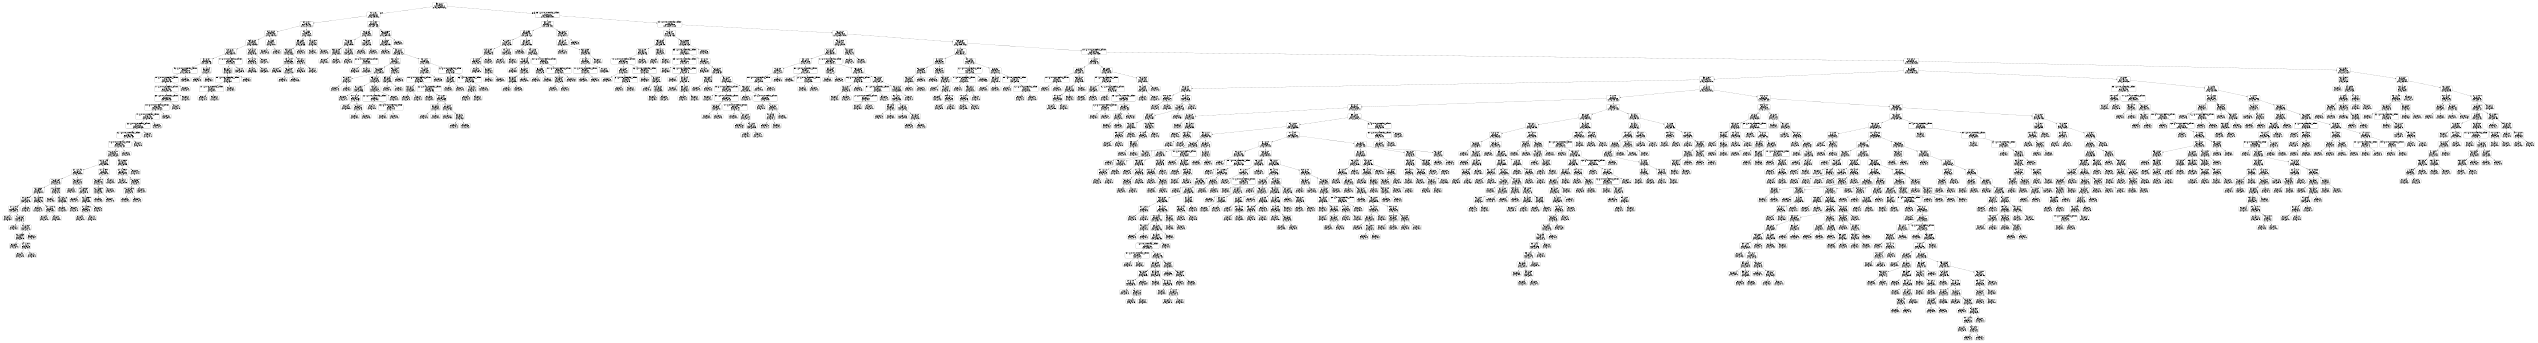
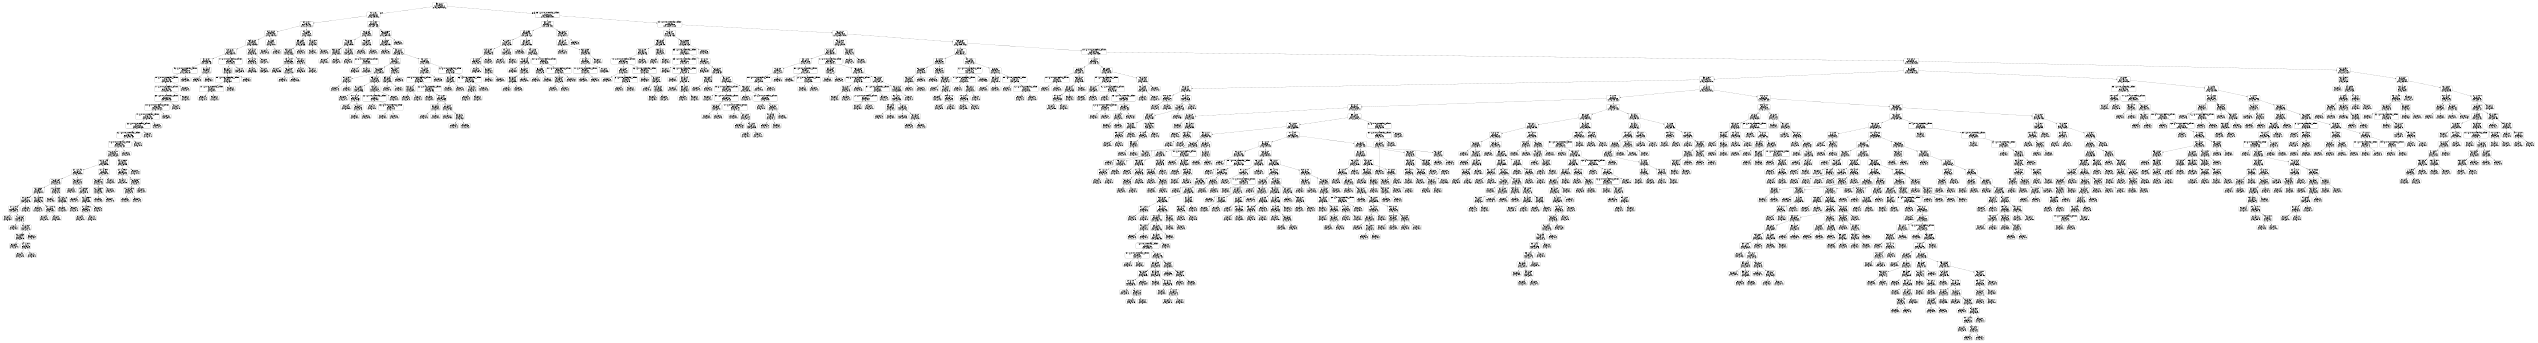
edge "321 <= -1.5 gini = 0.4 samples = 46 value = [48, 23]" -> "gini = 0.0 samples = 12 value = [0, 22]": now "310 <= 0.5 gini = 0.1 samples = 16 value = [1, 28]" -> "gini = 0.0 samples = 12 value = [0, 22]"
